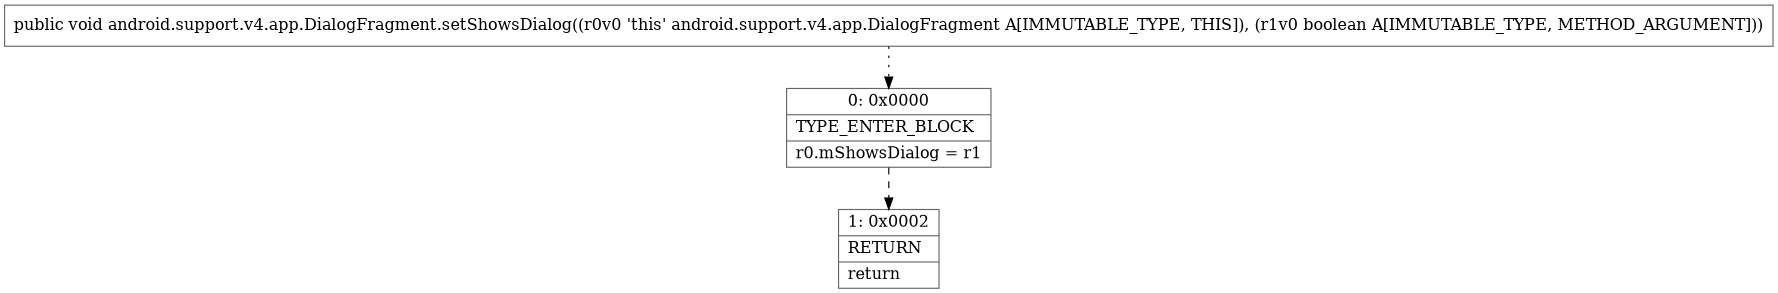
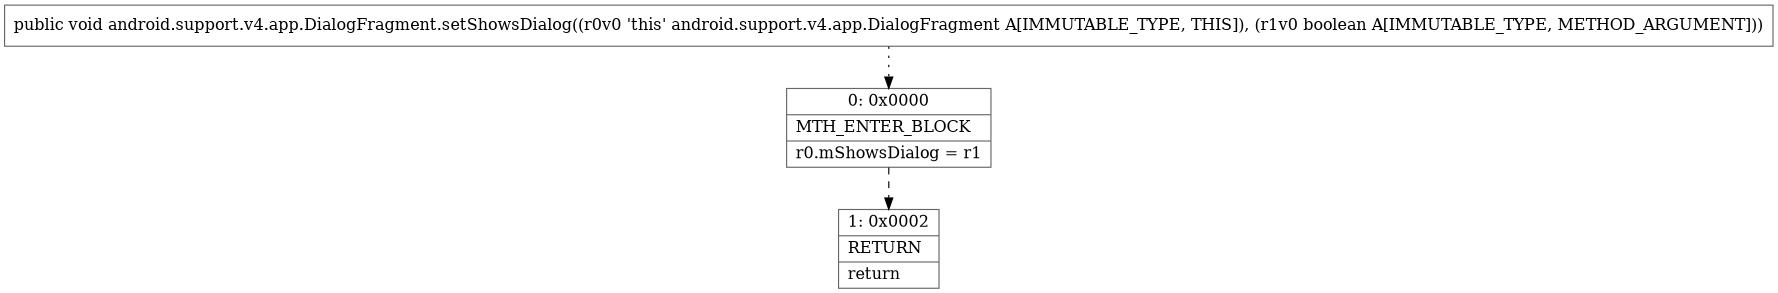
node "0: 0x0000": text "TYPE_ENTER_BLOCK" -> "MTH_ENTER_BLOCK"
